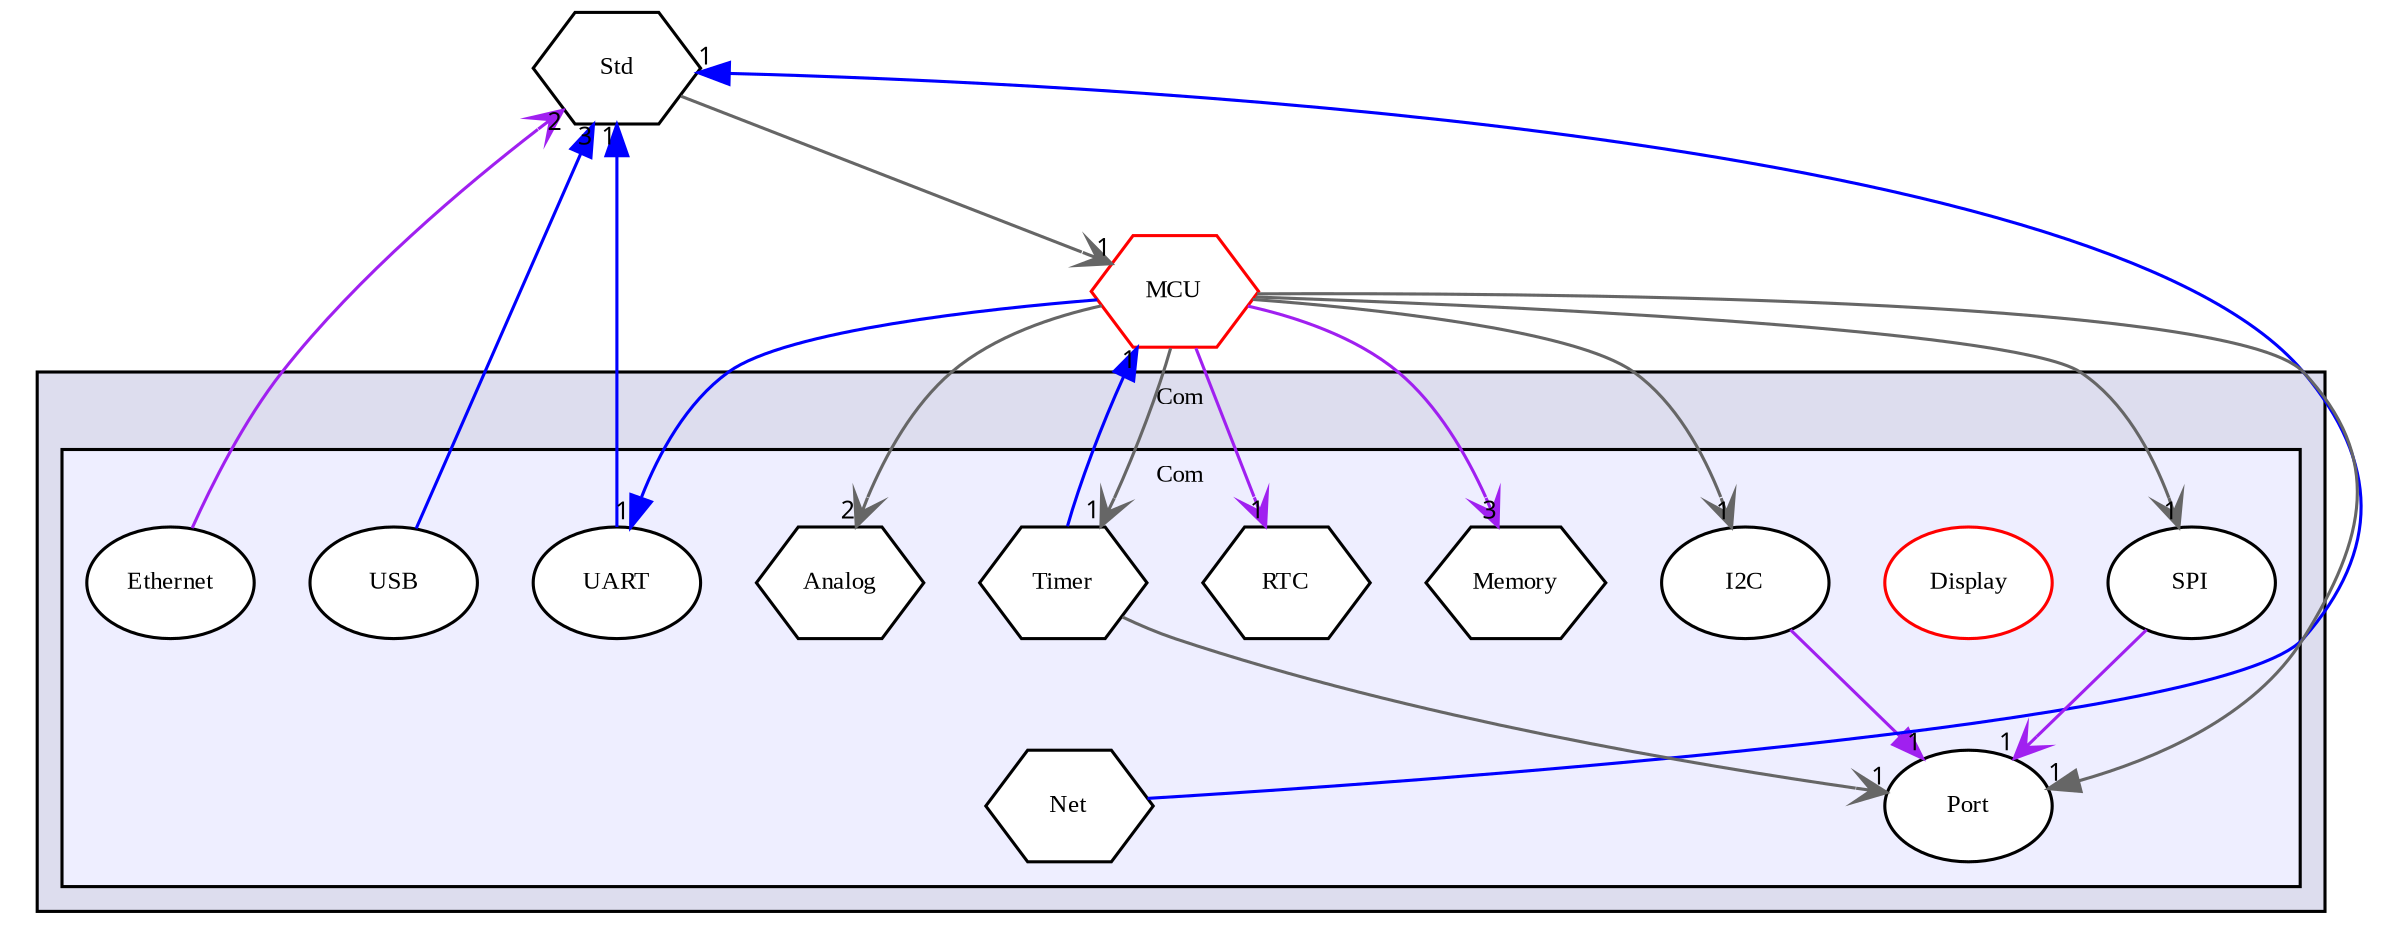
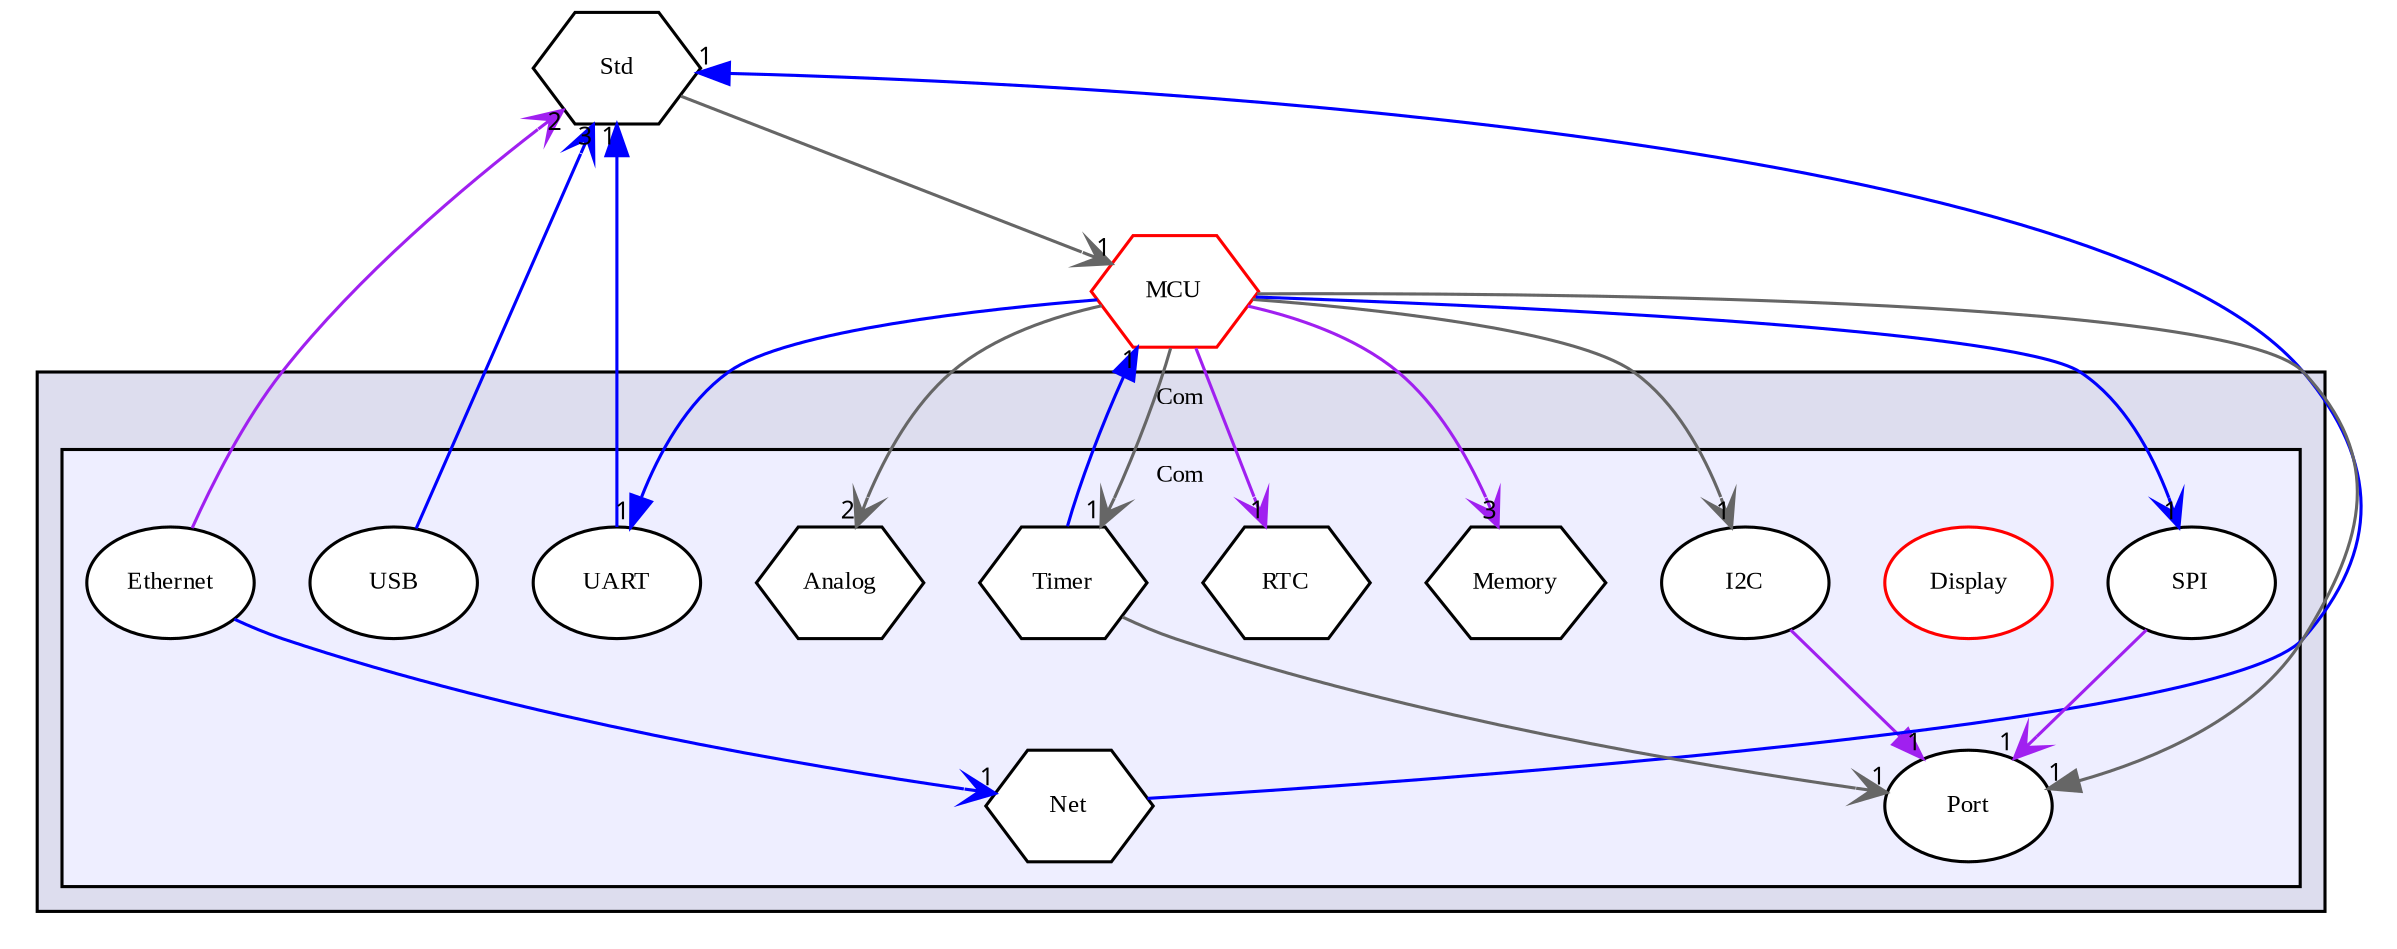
edge "MCU" -> "SPI": color gray40 -> blue
edge "USB" -> "Std": arrowhead normal -> vee
edge "Ethernet" -> "Net": added
